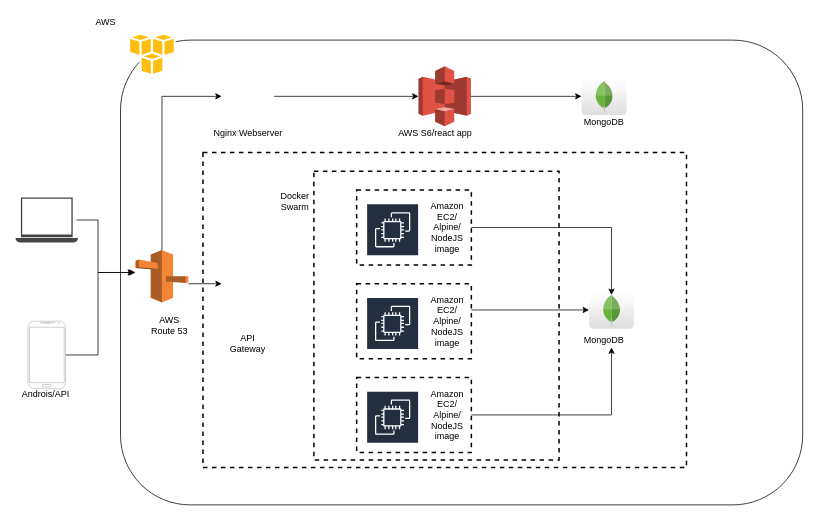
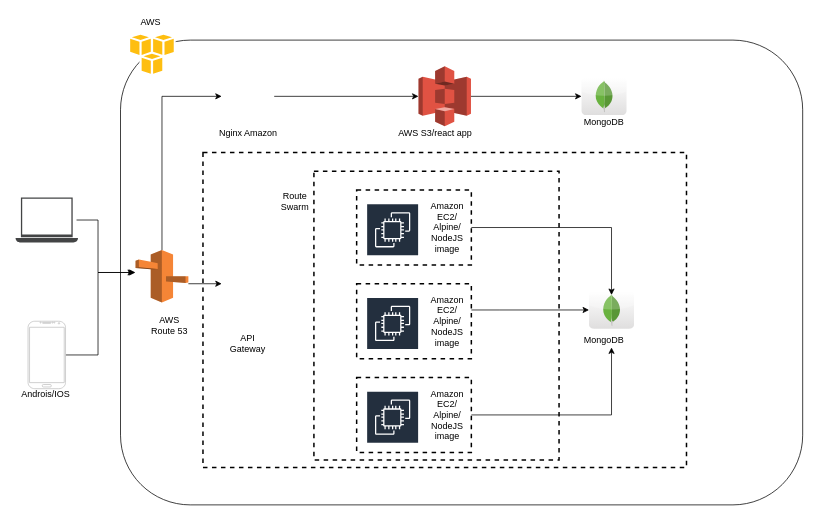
node "AWS": moved (105, 23) -> (150, 23)
node "Nginx Webserver": label "Nginx Webserver" -> "Nginx Amazon"
node "AWS S6/react app": label "AWS S6/react app" -> "AWS S3/react app"
node "Docker Swarm": label "Docker Swarm" -> "Route Swarm"
node "Androis/API": label "Androis/API" -> "Androis/IOS"
